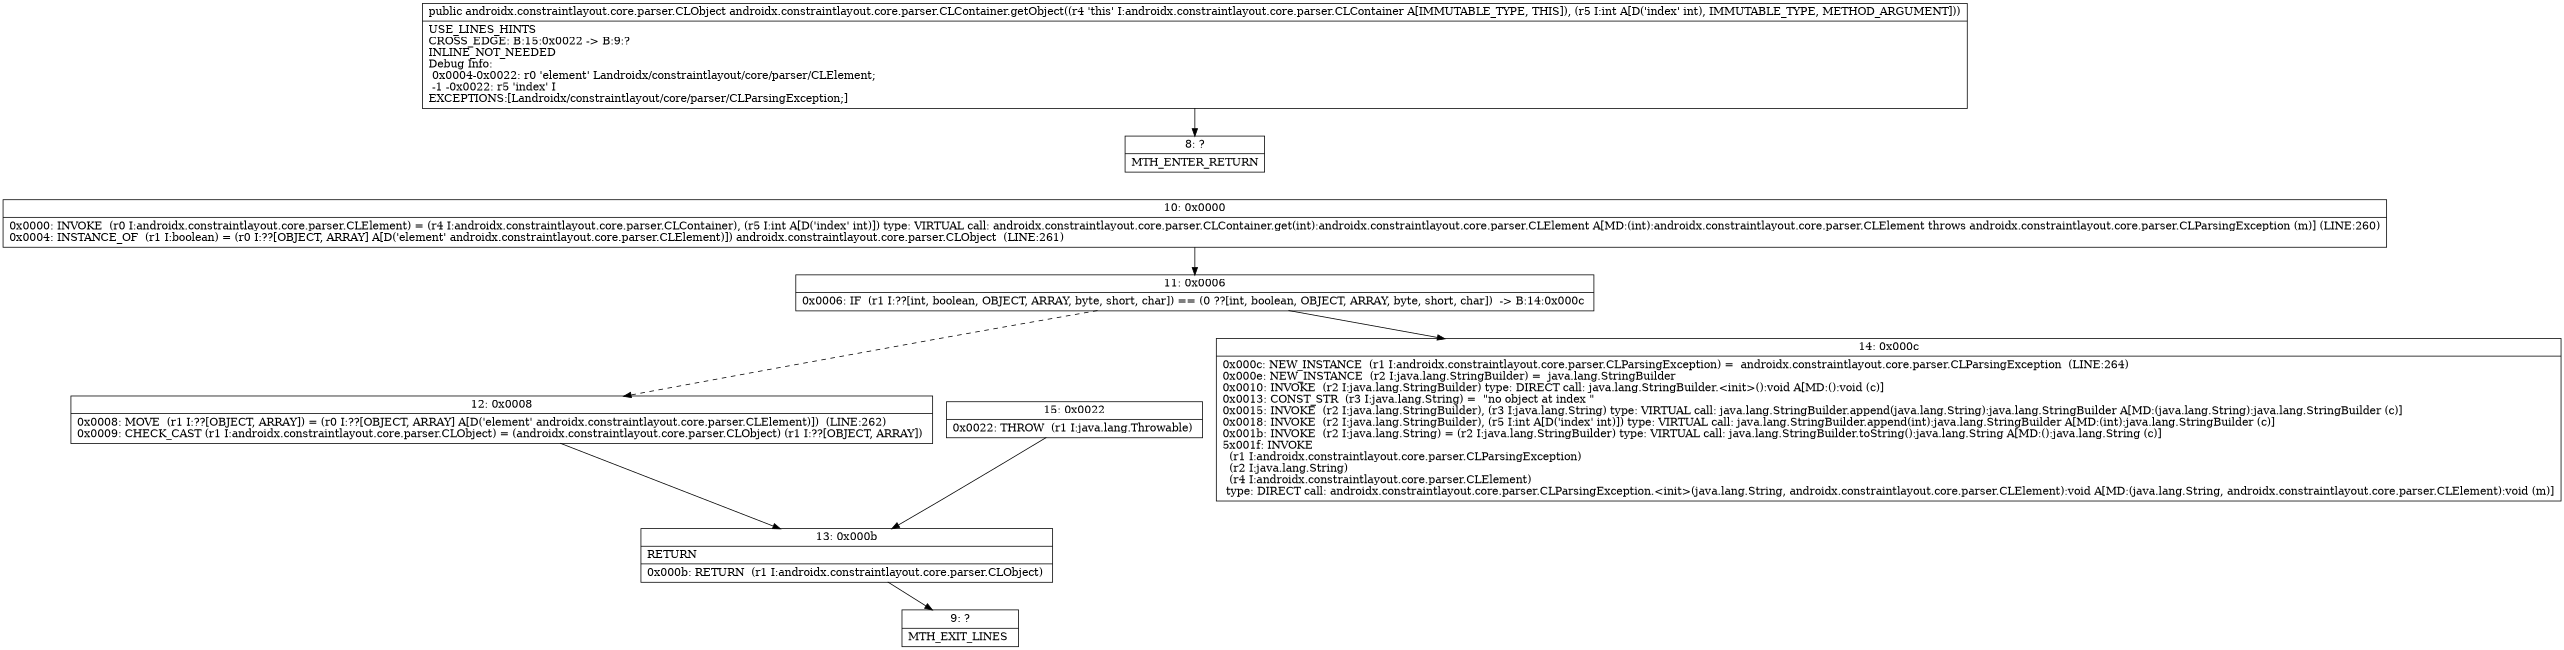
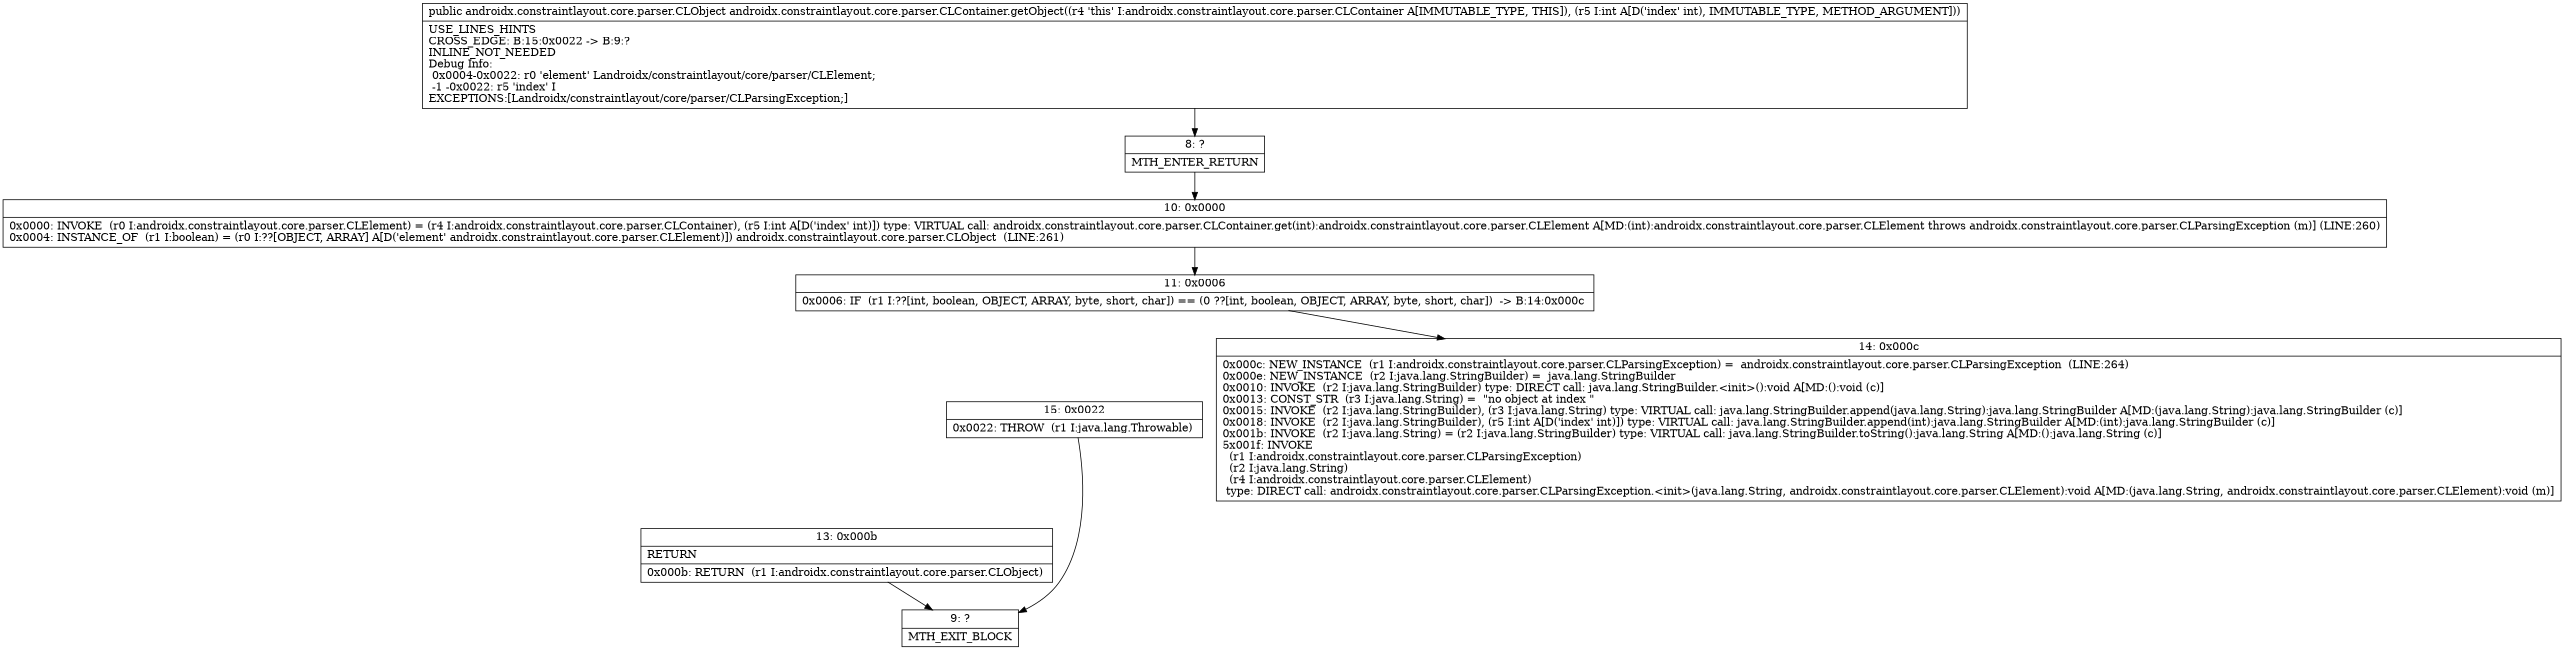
edge "8: ?" -> "10: 0x0000": added
node "12: 0x0008": removed
edge "15: 0x0022" -> "13: 0x000b": now "15: 0x0022" -> "9: ?"
node "9: ?": text "MTH_EXIT_LINES" -> "MTH_EXIT_BLOCK"
